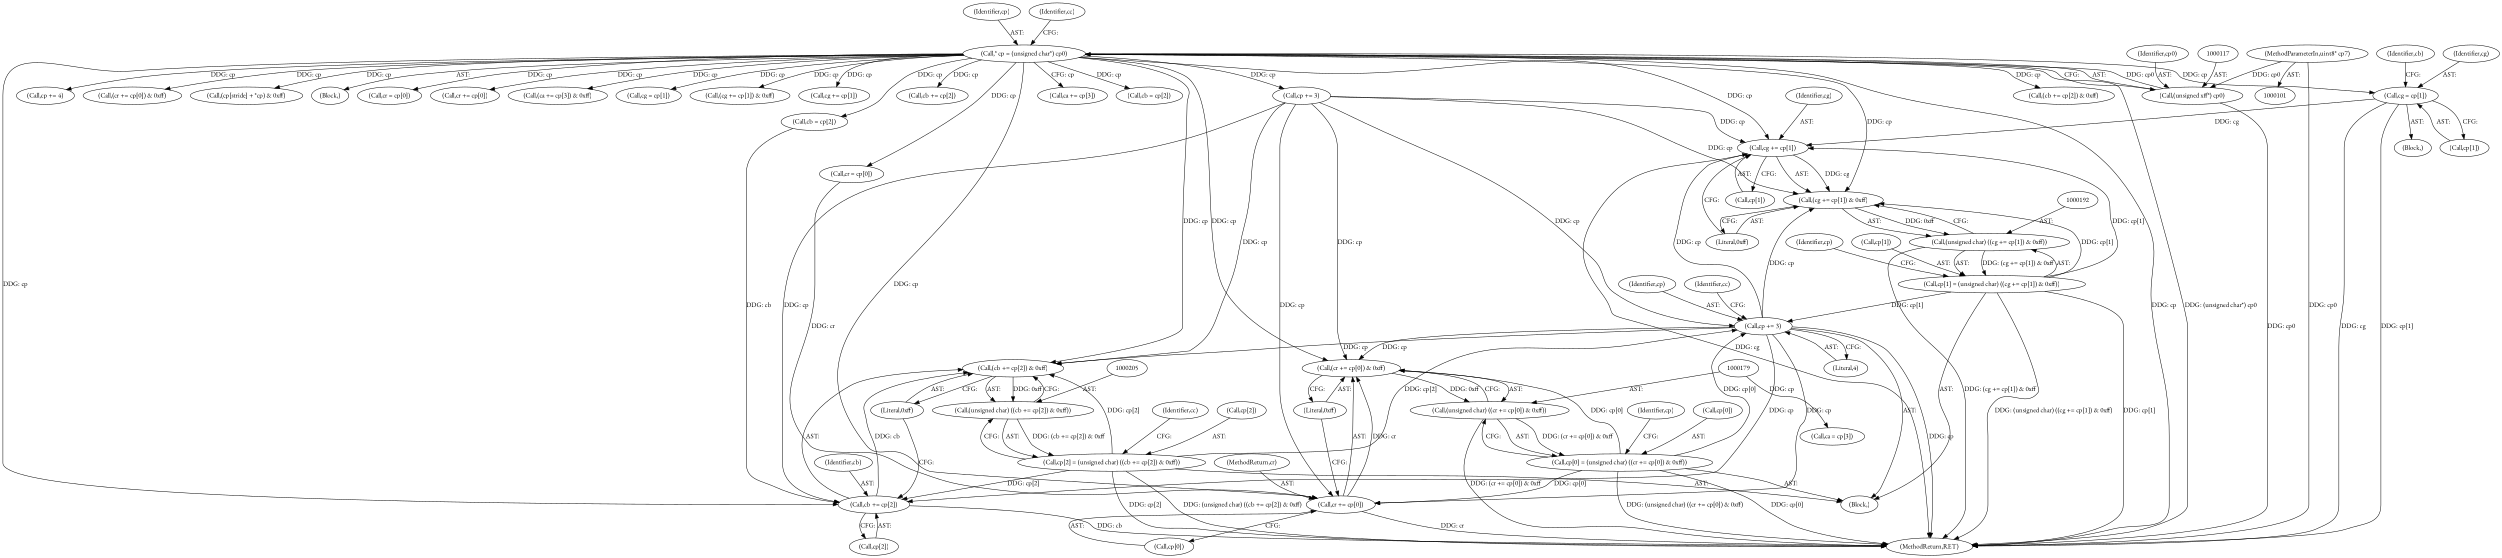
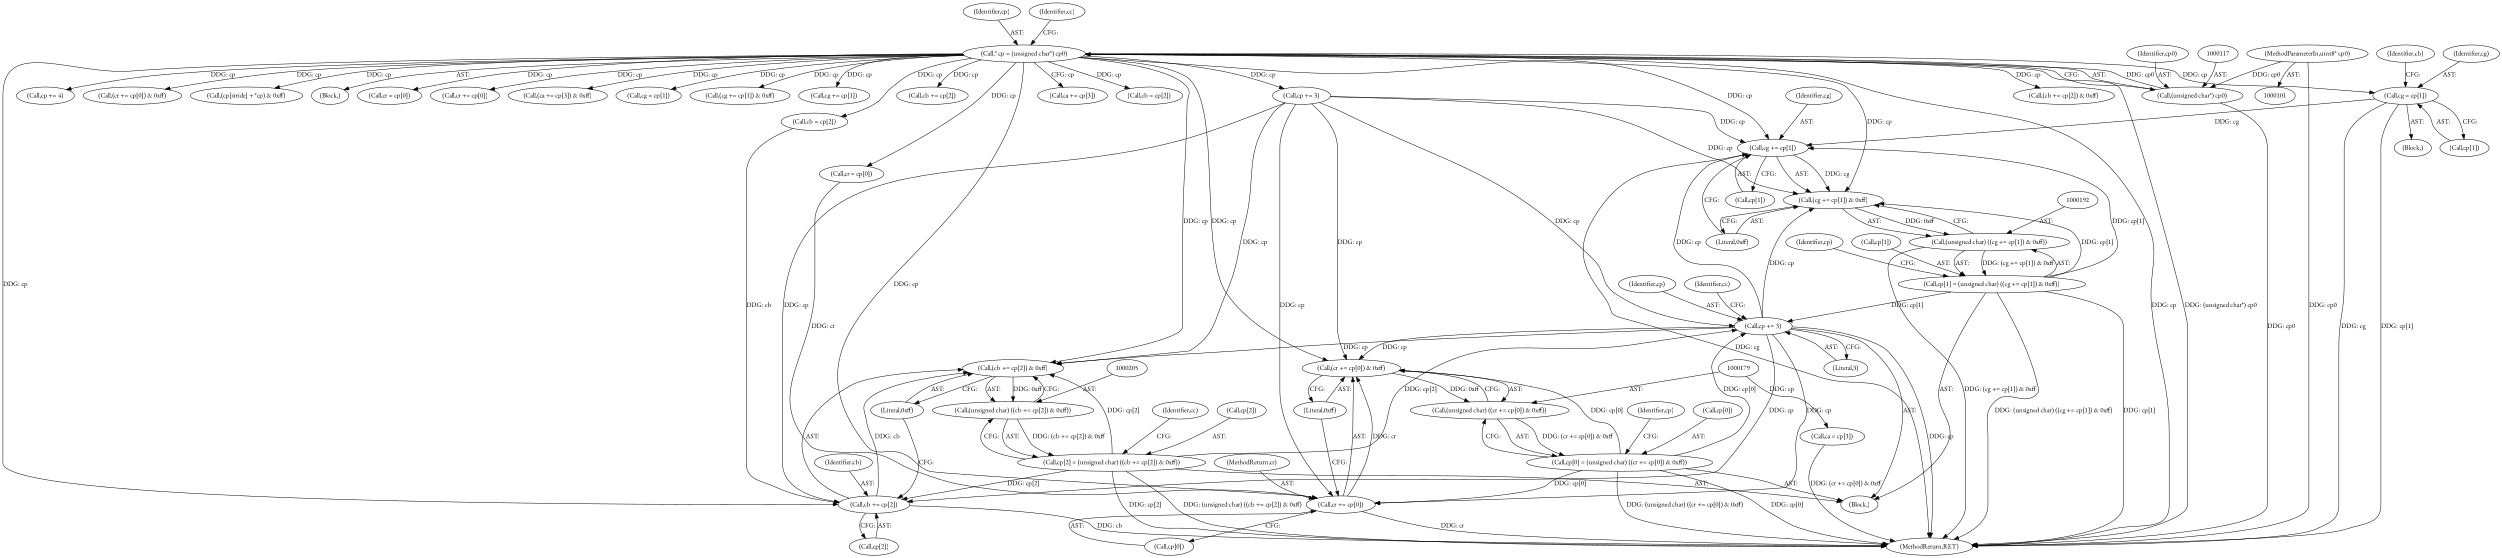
node "(MethodParameterIn,uint8* cp7)": label "(MethodParameterIn,uint8* cp7)" -> "(MethodParameterIn,uint8* cp0)"
node "(Call,(unsigned xff*) cp0)": label "(Call,(unsigned xff*) cp0)" -> "(Call,(unsigned char*) cp0)"
node "(Literal,4)": label "(Literal,4)" -> "(Literal,3)"
edge "(Call,(unsigned char) ((cr += cp[0]) & 0xff))" -> "(MethodReturn,RET)": now "(Call,ca = cp[3])" -> "(MethodReturn,RET)"
